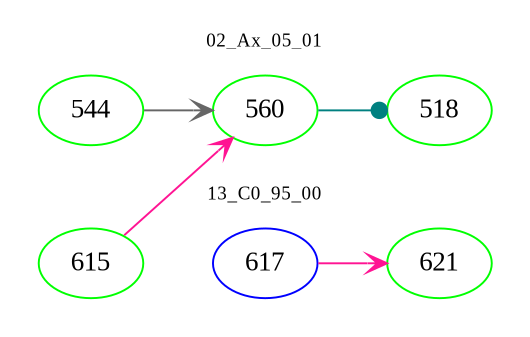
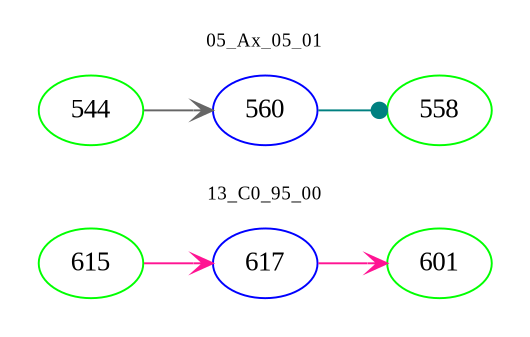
cluster "02_Ax_05_01": label "02_Ax_05_01" -> "05_Ax_05_01"
node "560": color green -> blue
node "518": label "518" -> "558"
edge "615" -> "560": now "615" -> "617"
node "621": label "621" -> "601"
